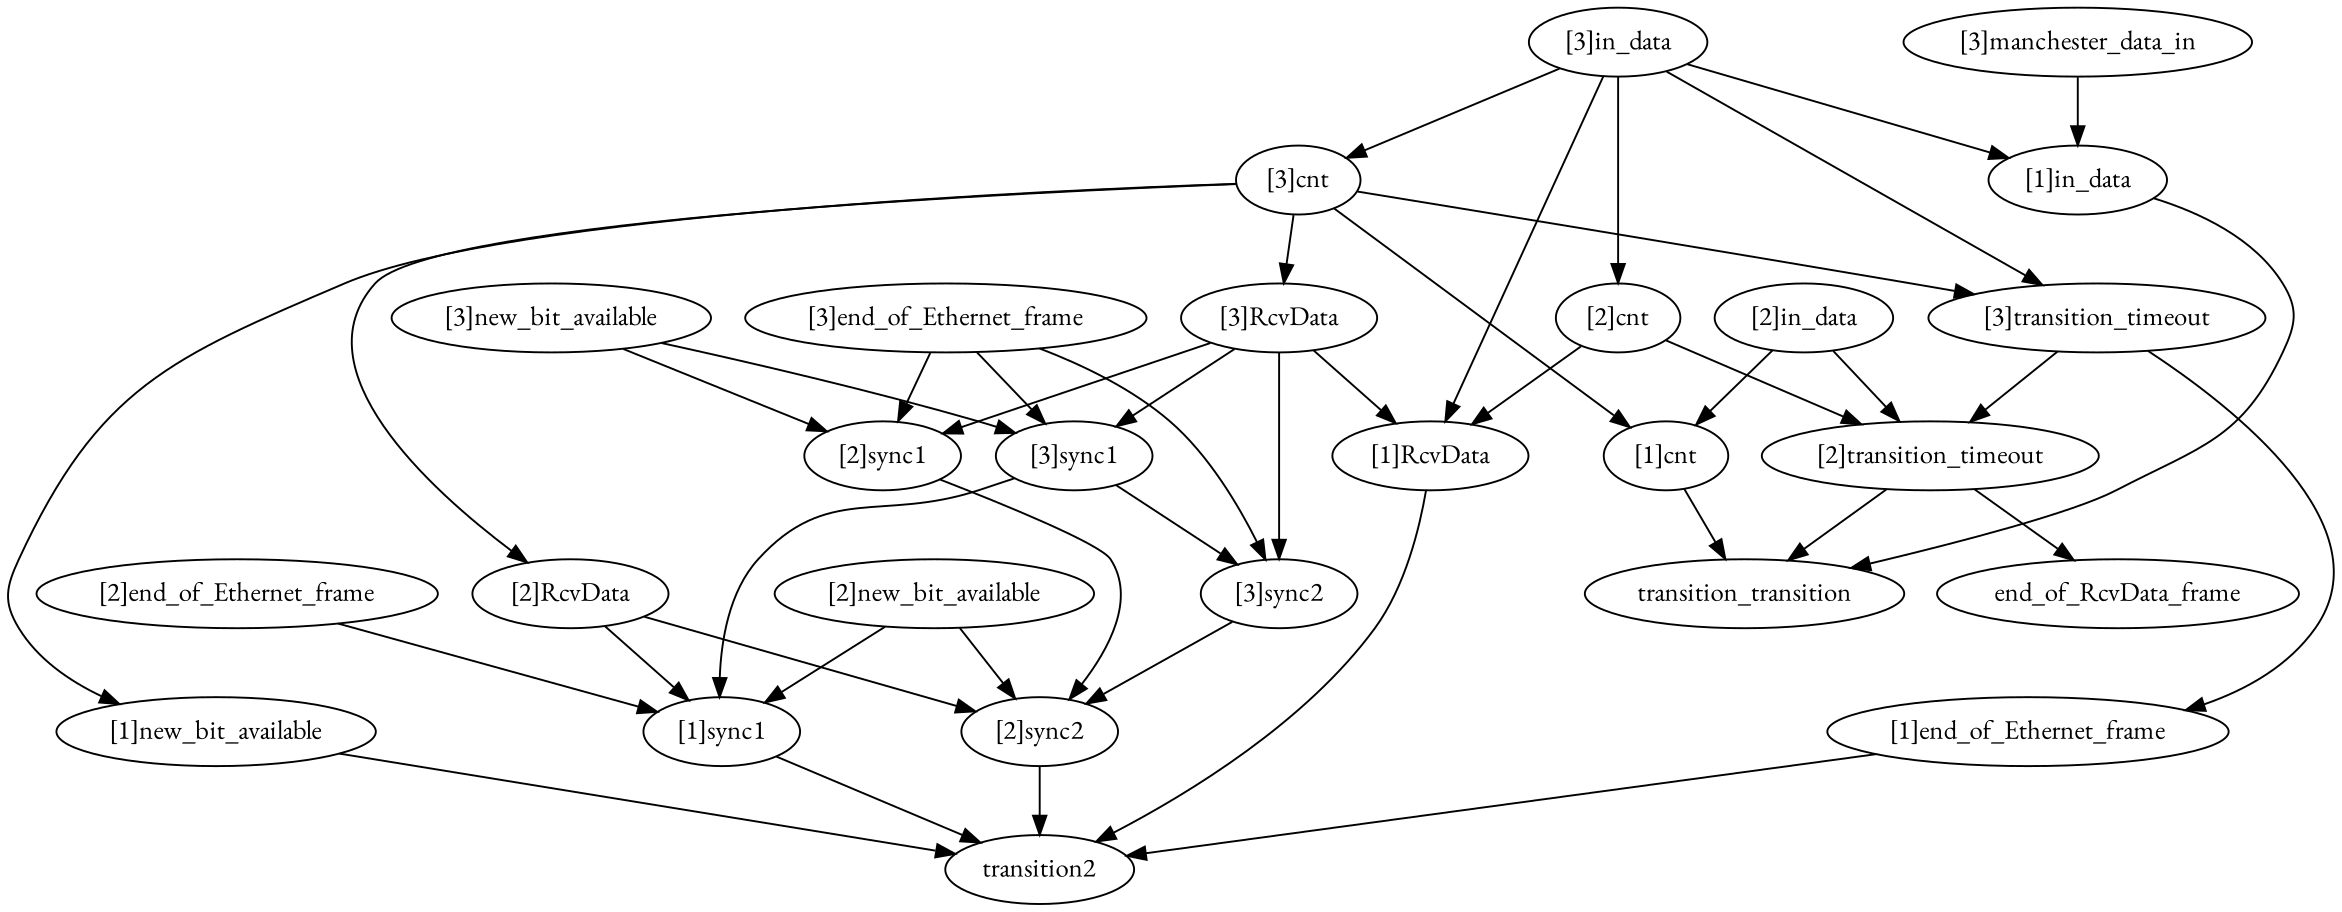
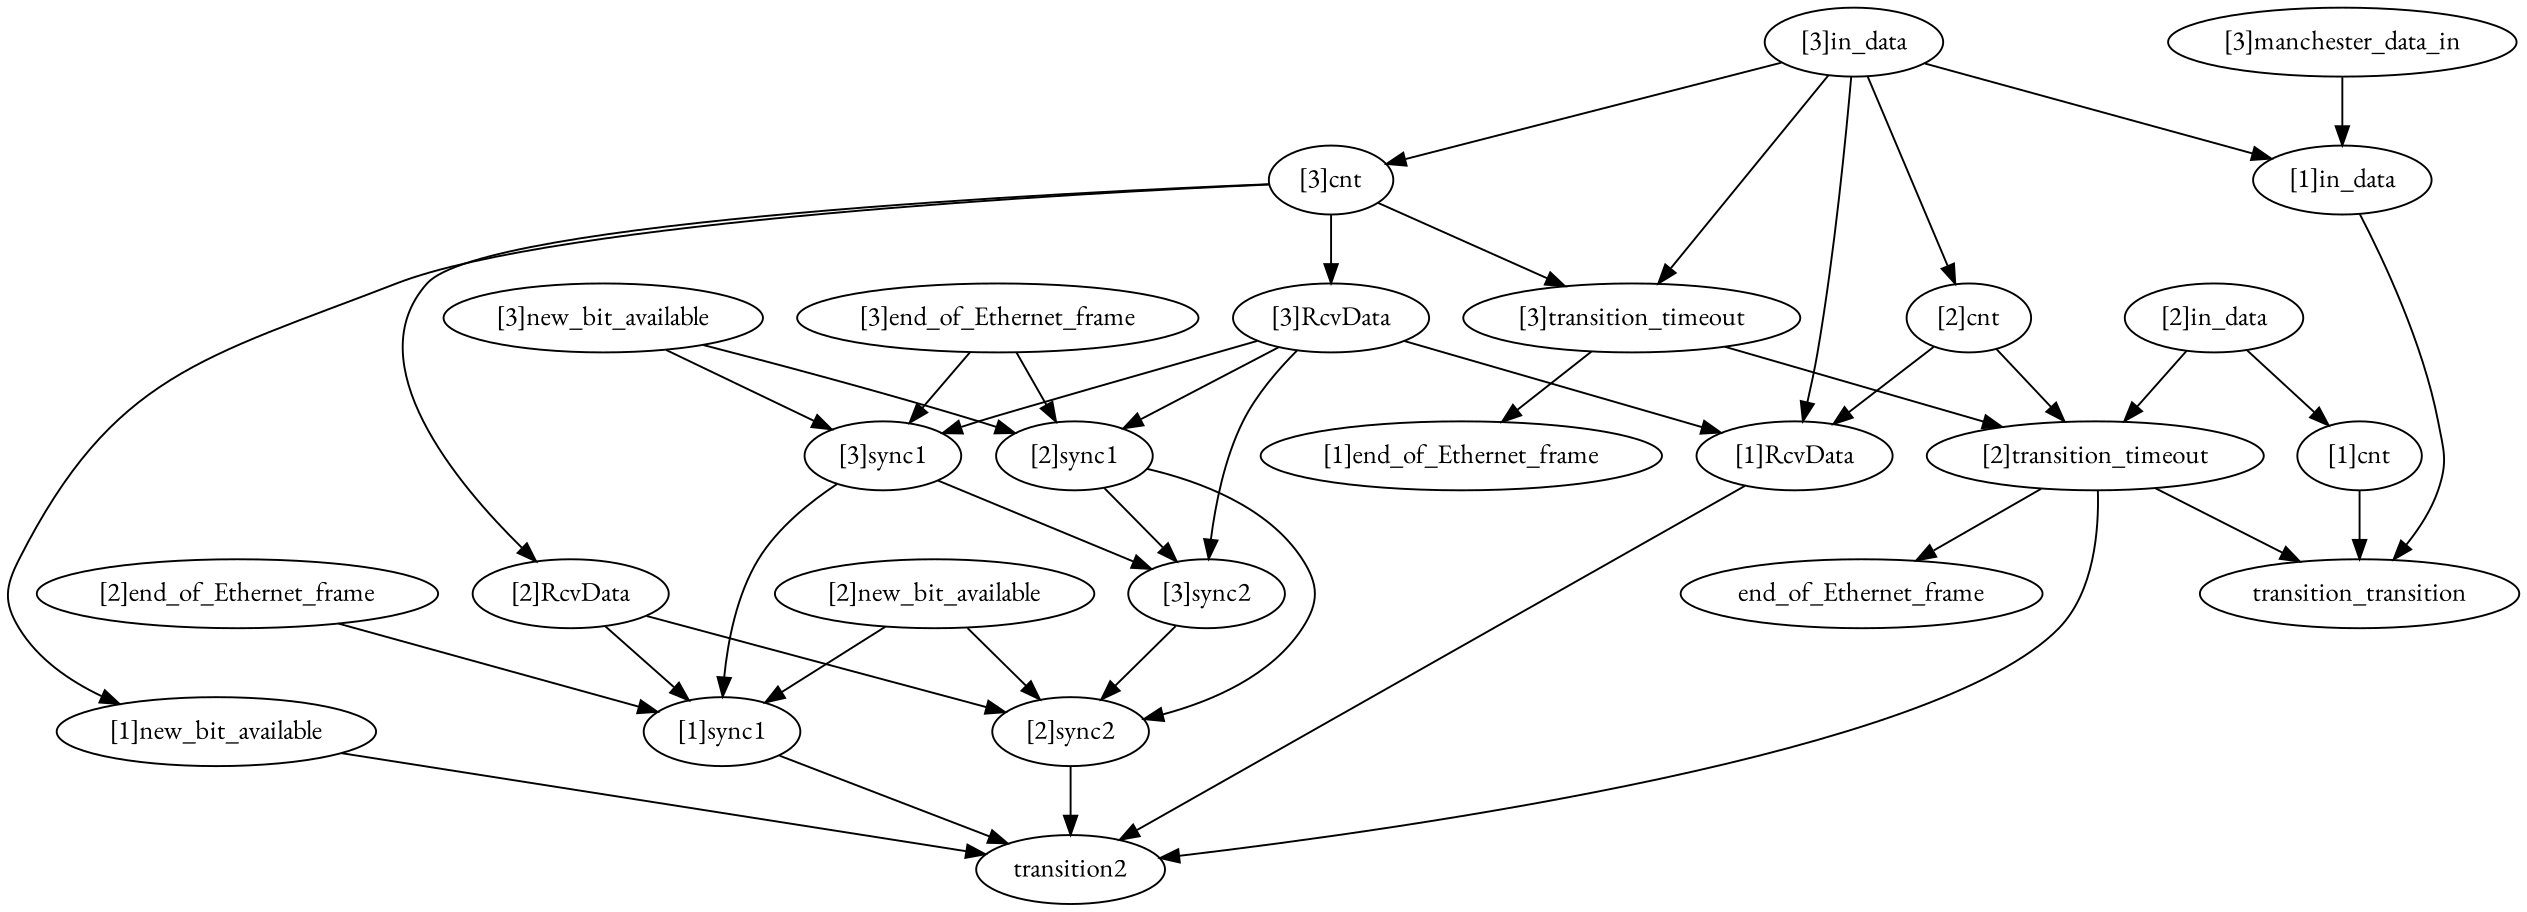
edge "[3]cnt" -> "[1]cnt": removed
edge "[3]end_of_Ethernet_frame" -> "[3]sync2": now "[2]sync1" -> "[3]sync2"
node "end_of_RcvData_frame": label "end_of_RcvData_frame" -> "end_of_Ethernet_frame"
edge "[1]end_of_Ethernet_frame" -> "transition2": now "[2]transition_timeout" -> "transition2"
